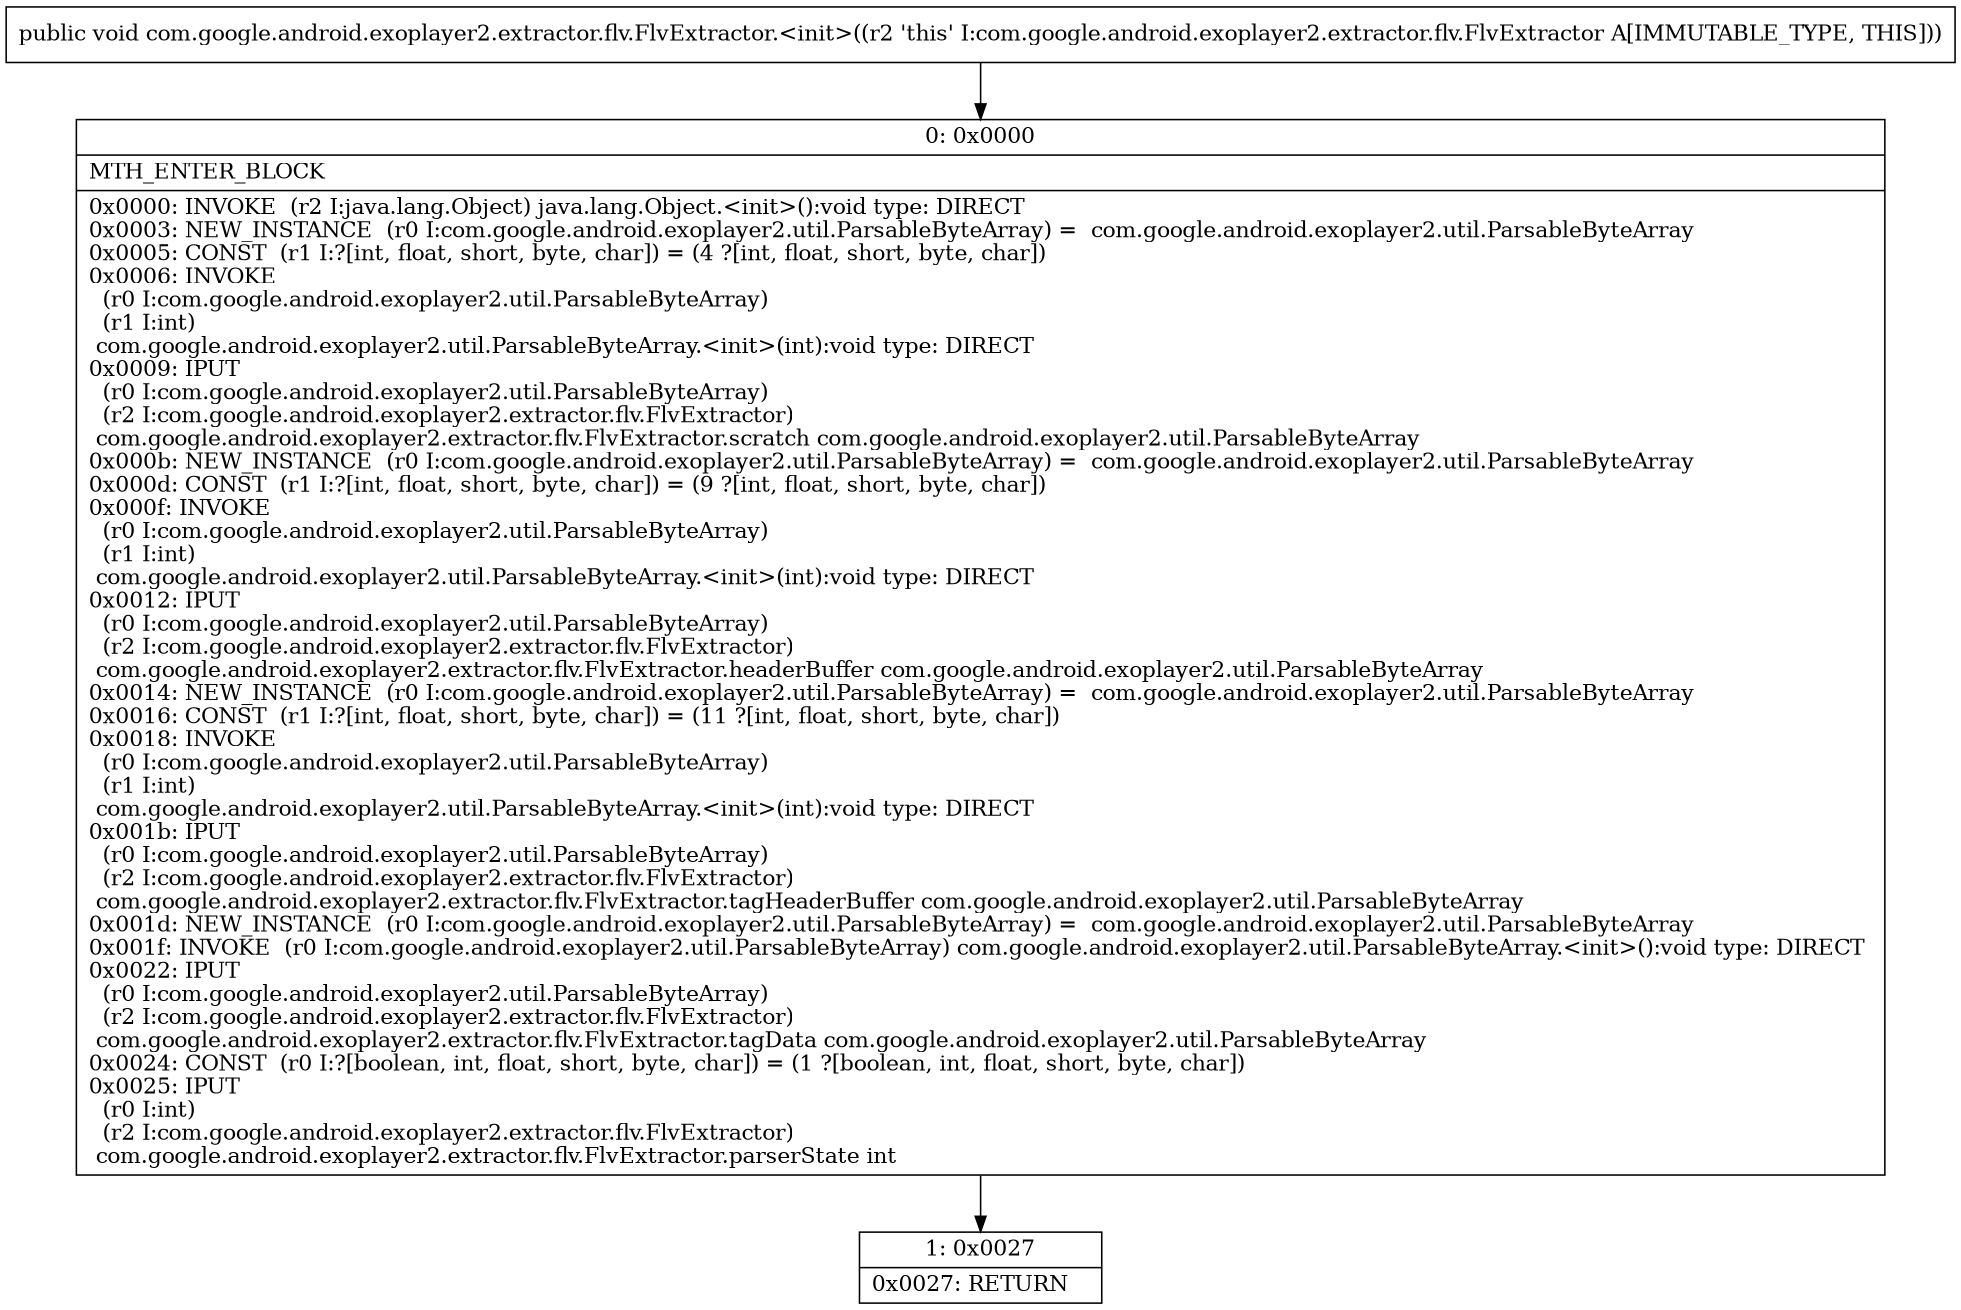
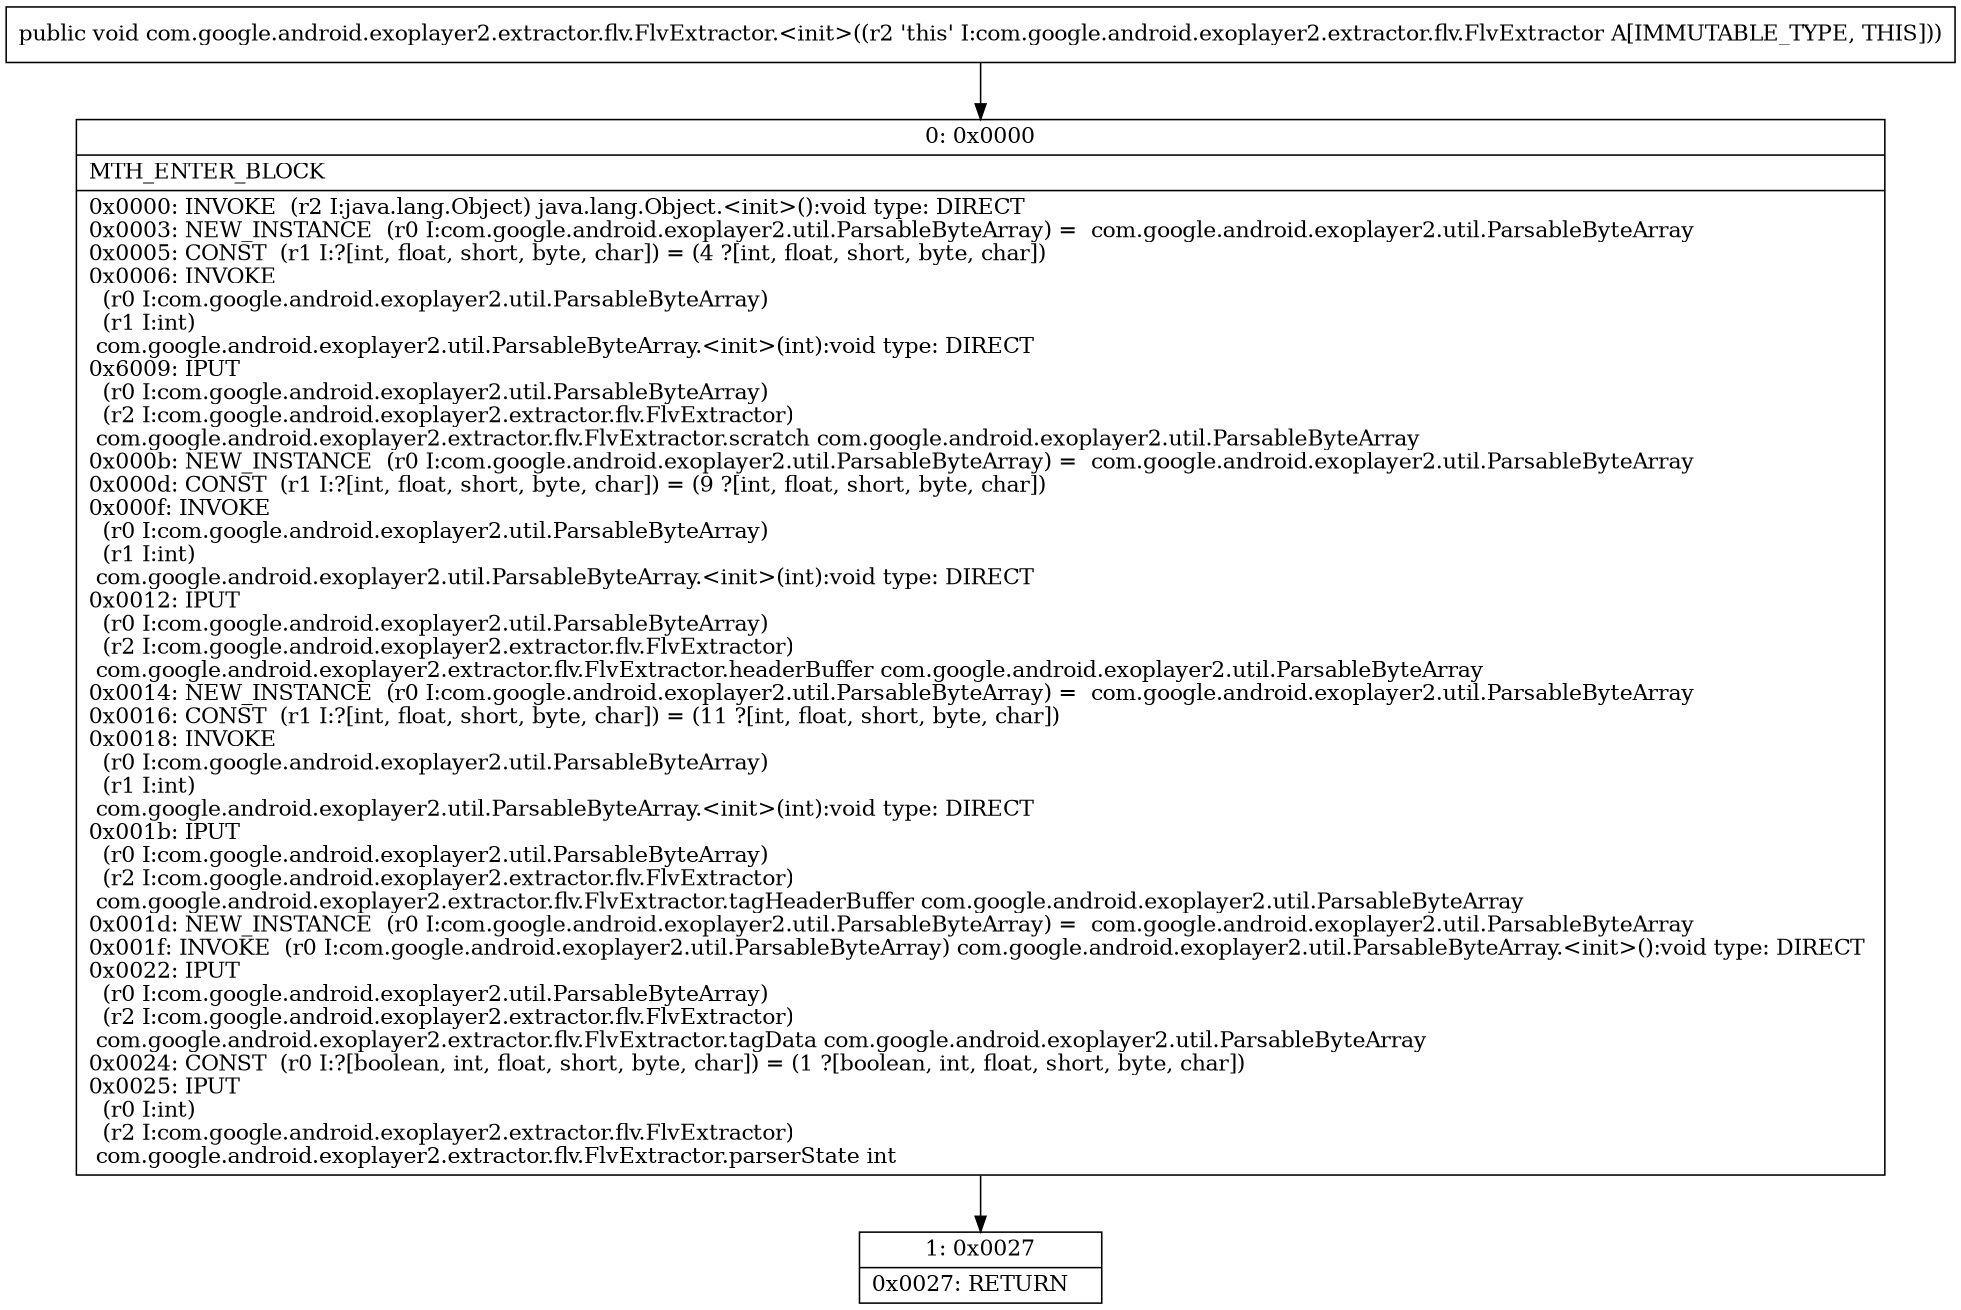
node "0: 0x0000": text "0x0009: IPUT" -> "0x6009: IPUT"
